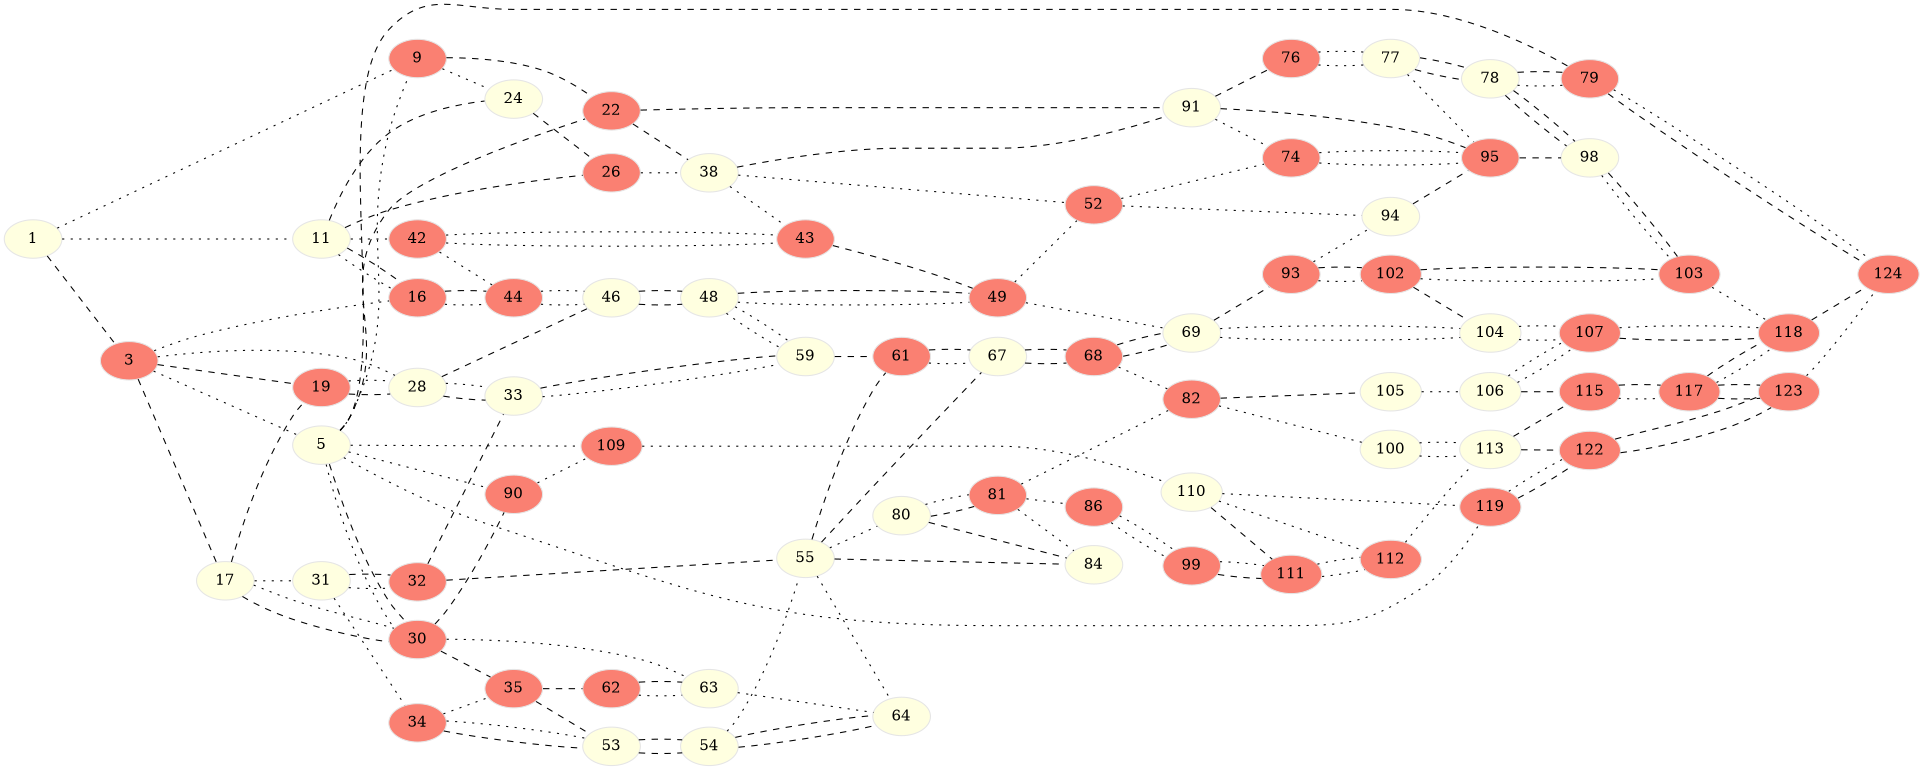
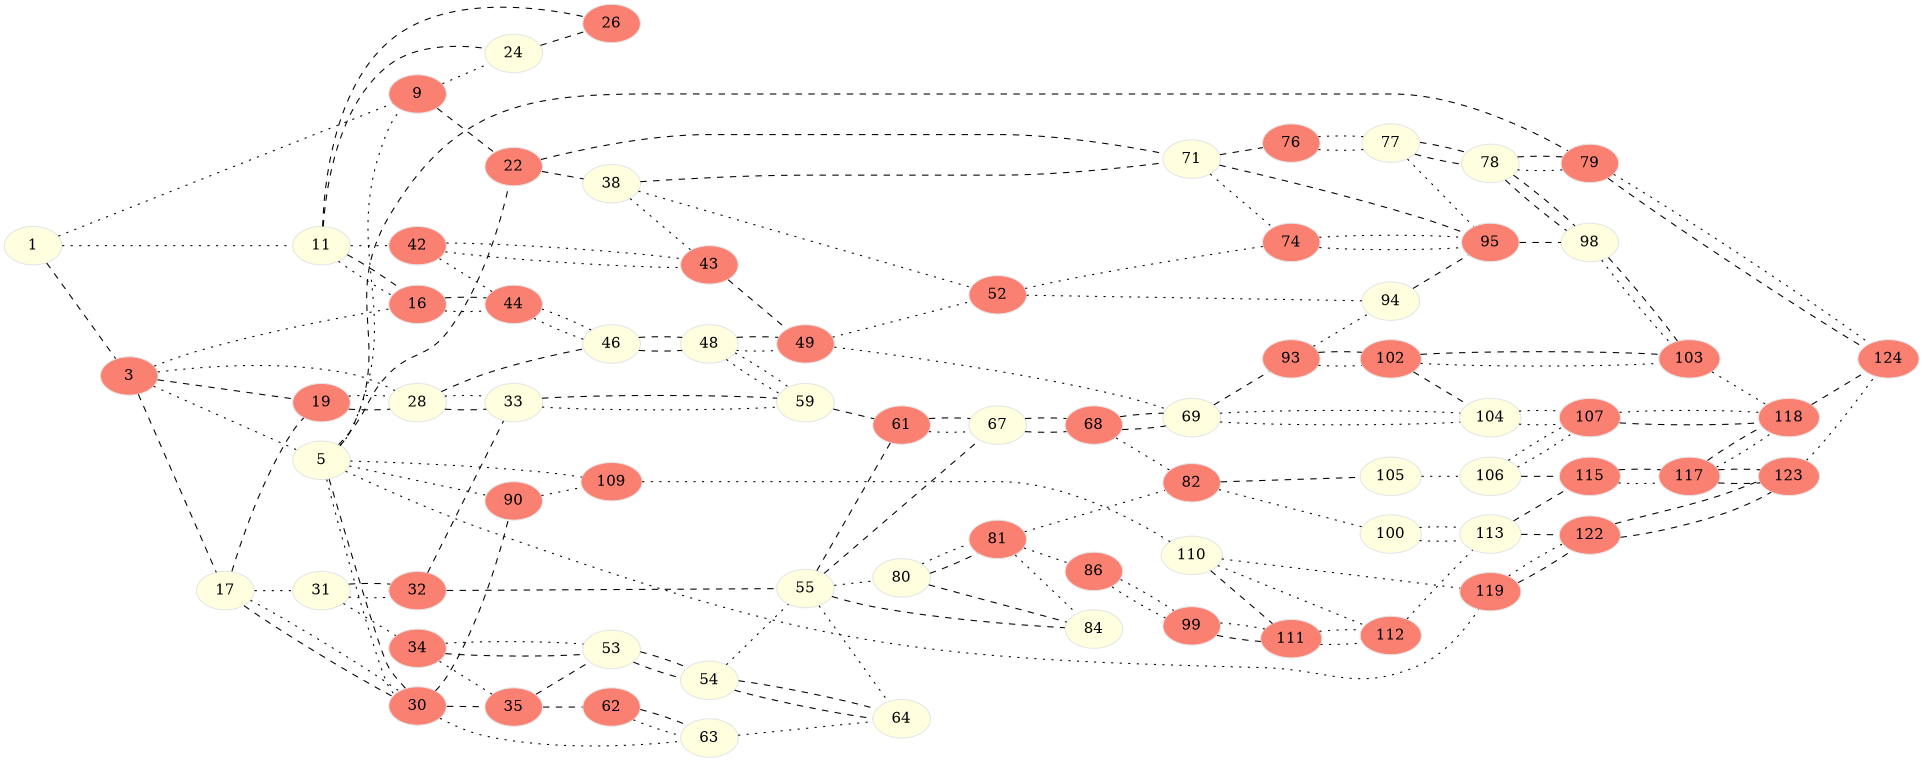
node "91": label "91" -> "71"
edge "26" -- "38": removed
